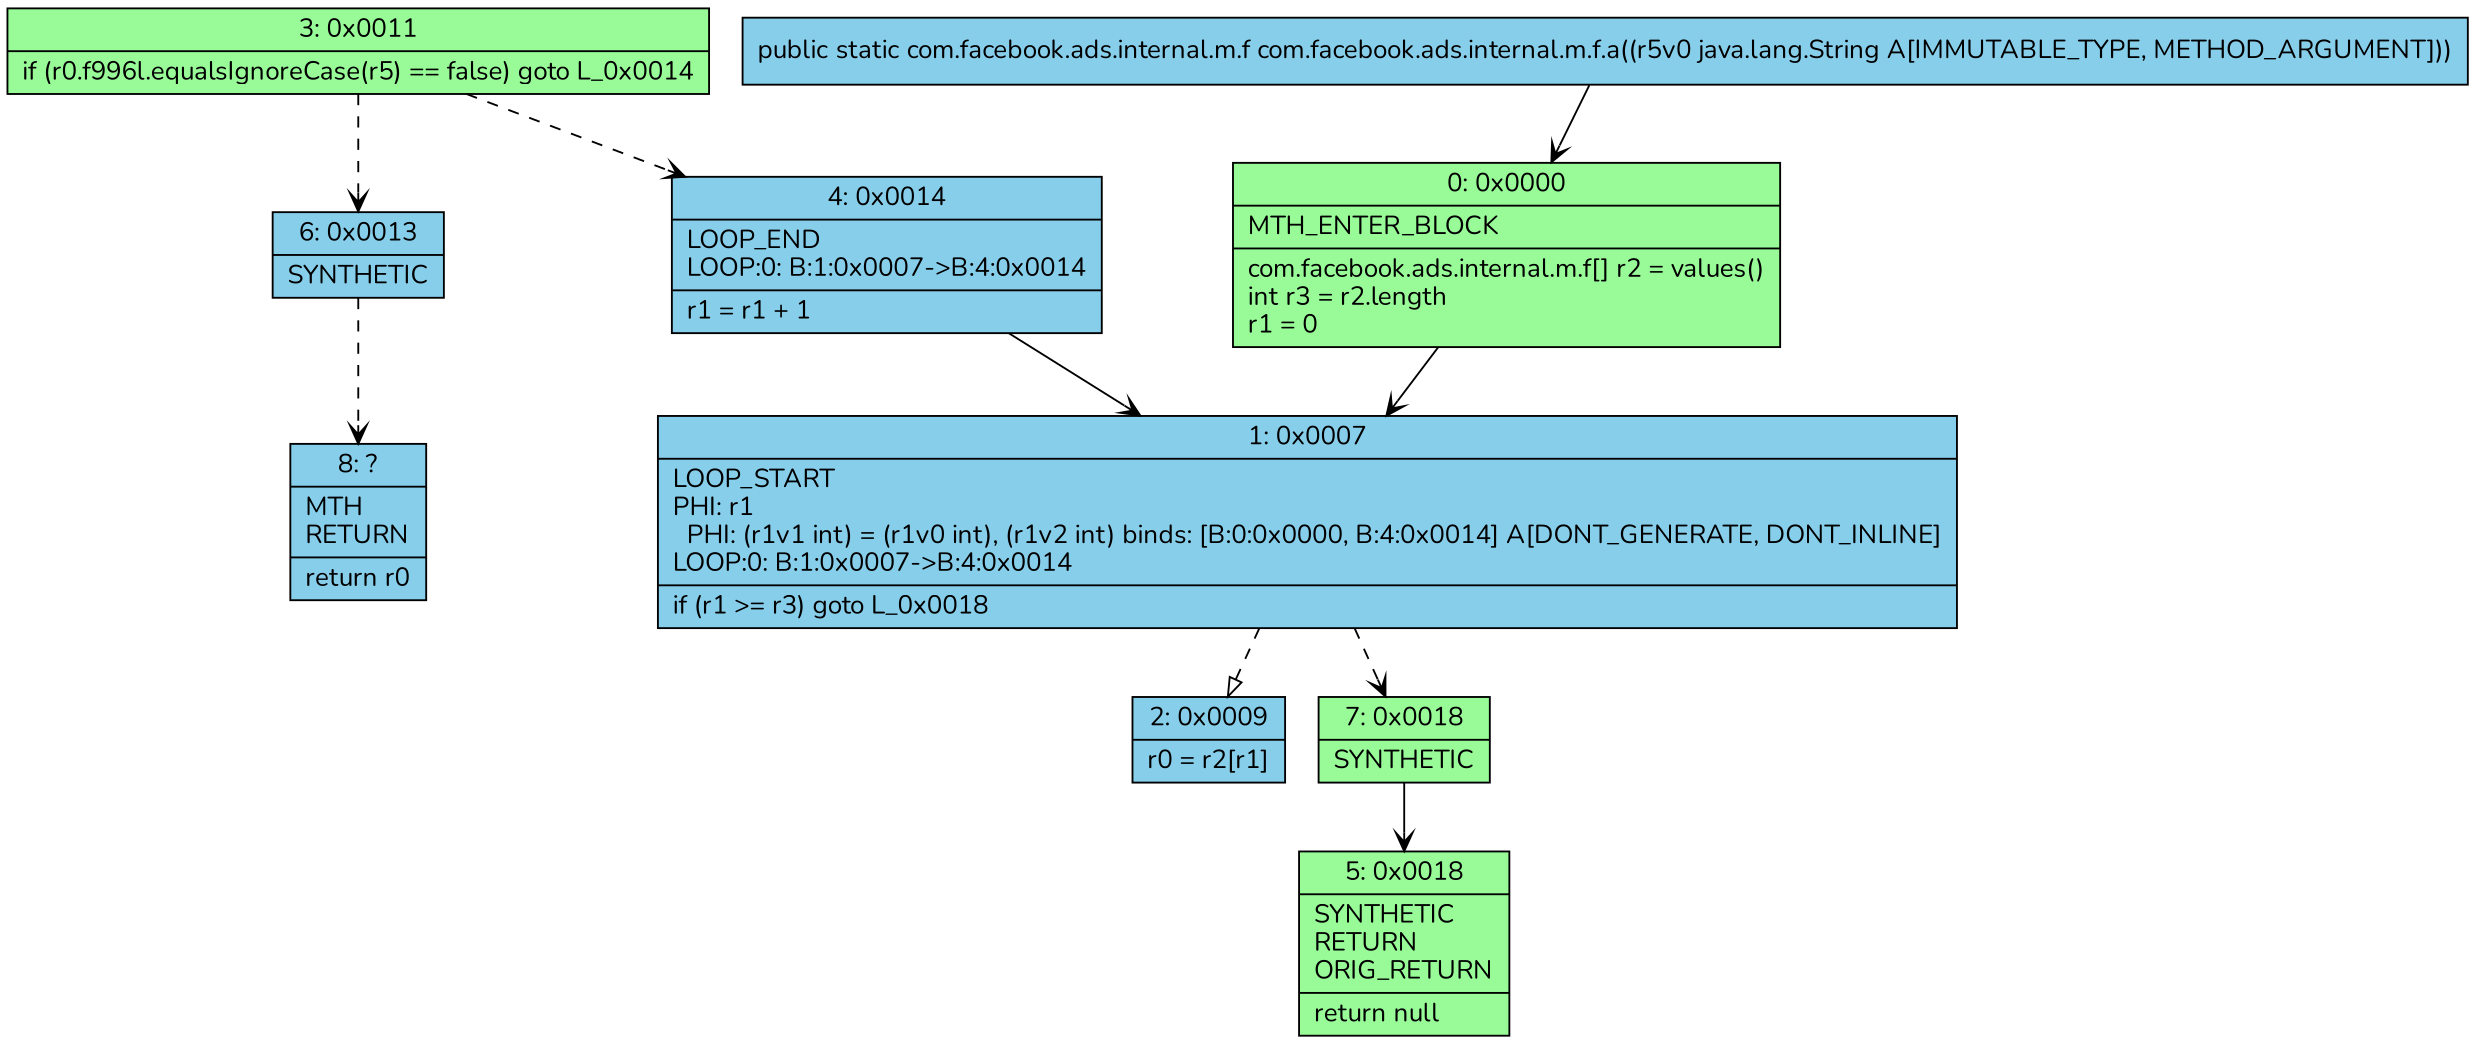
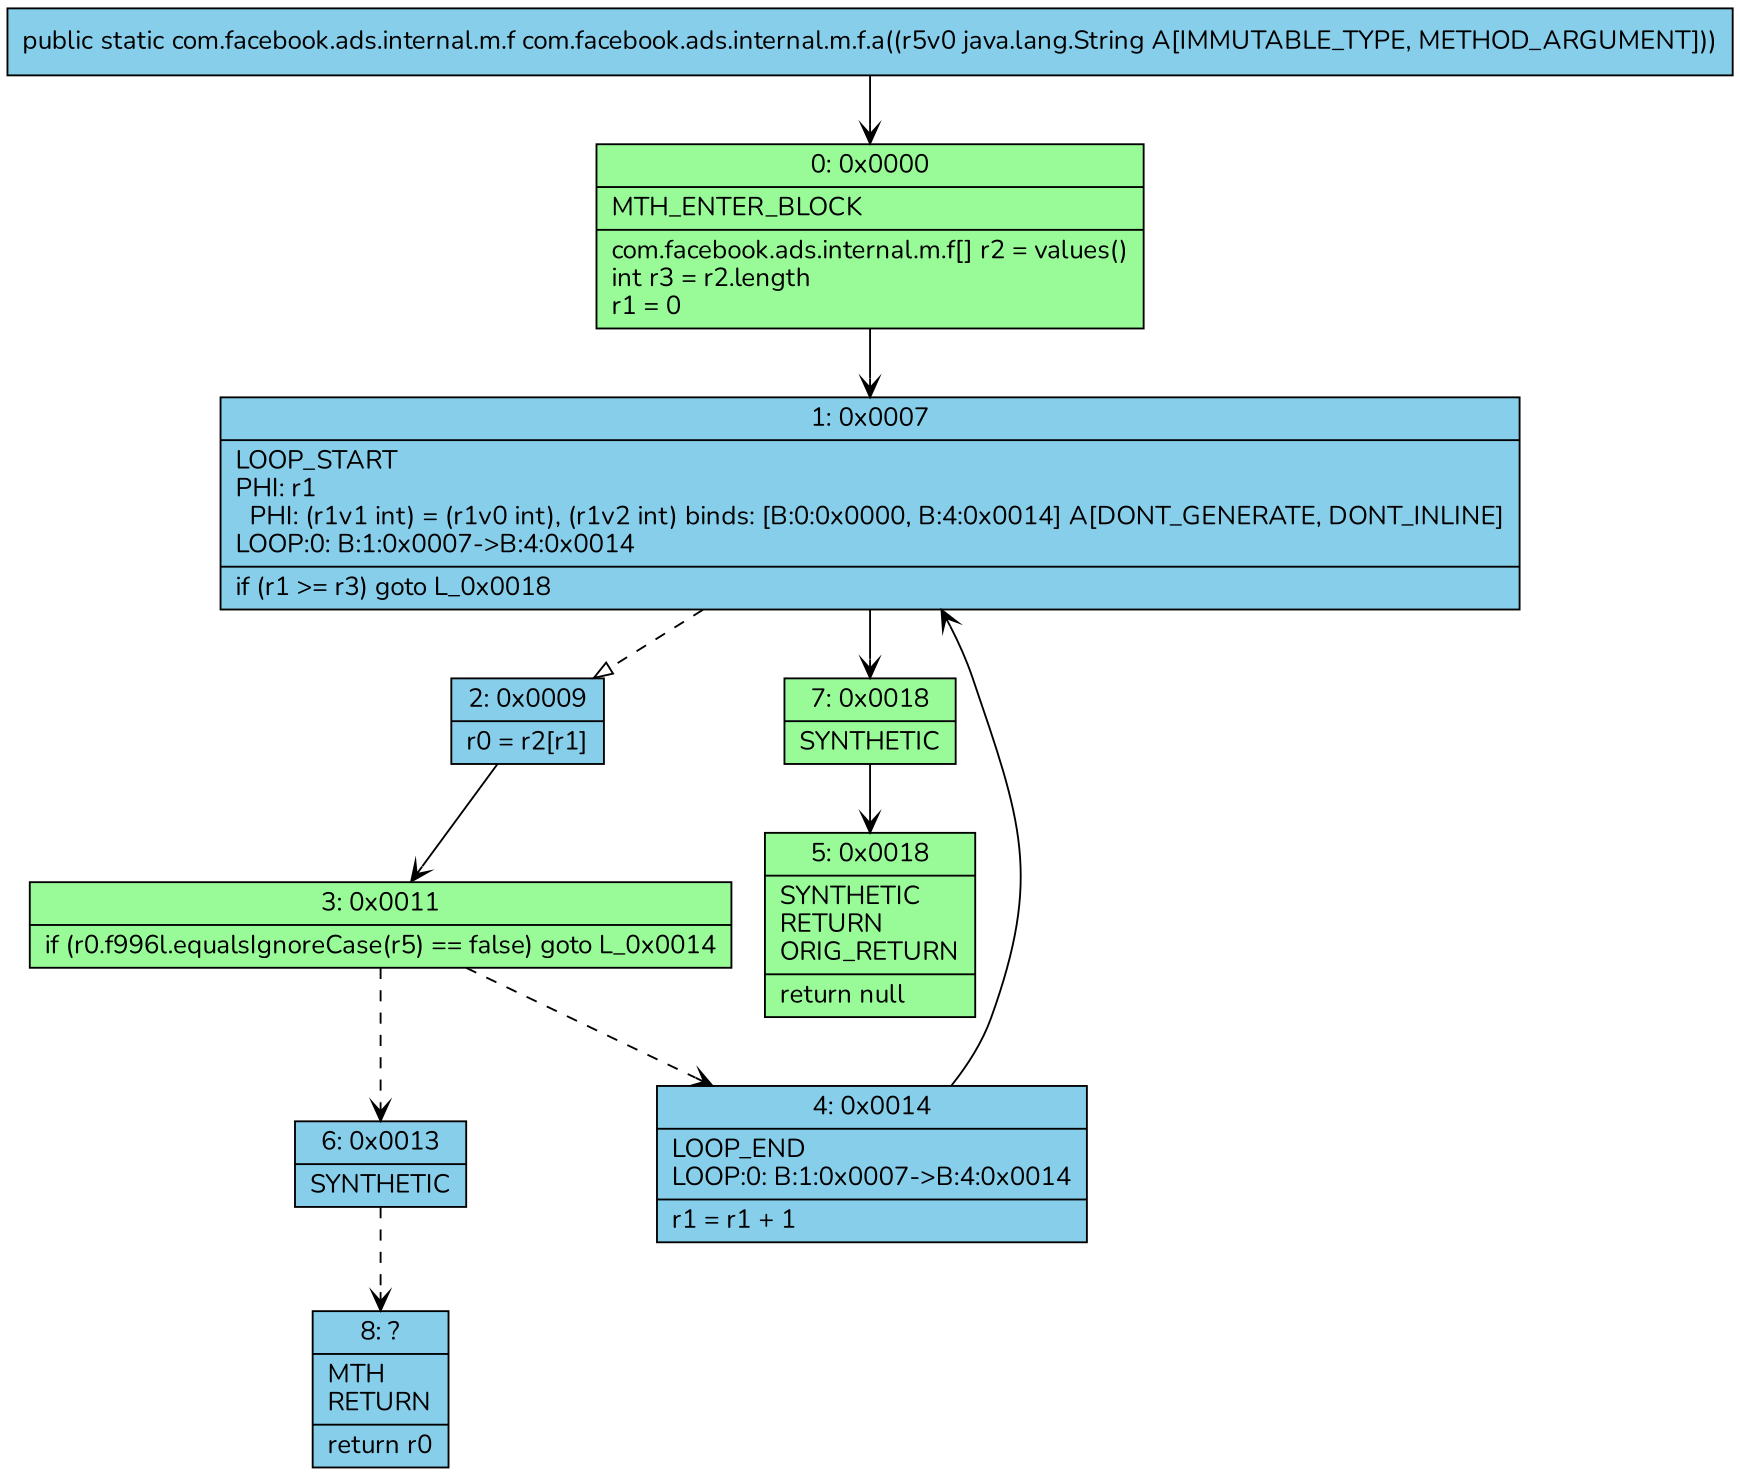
edge "1: 0x0007" -> "7: 0x0018": style dashed -> solid
edge "2: 0x0009" -> "3: 0x0011": added
